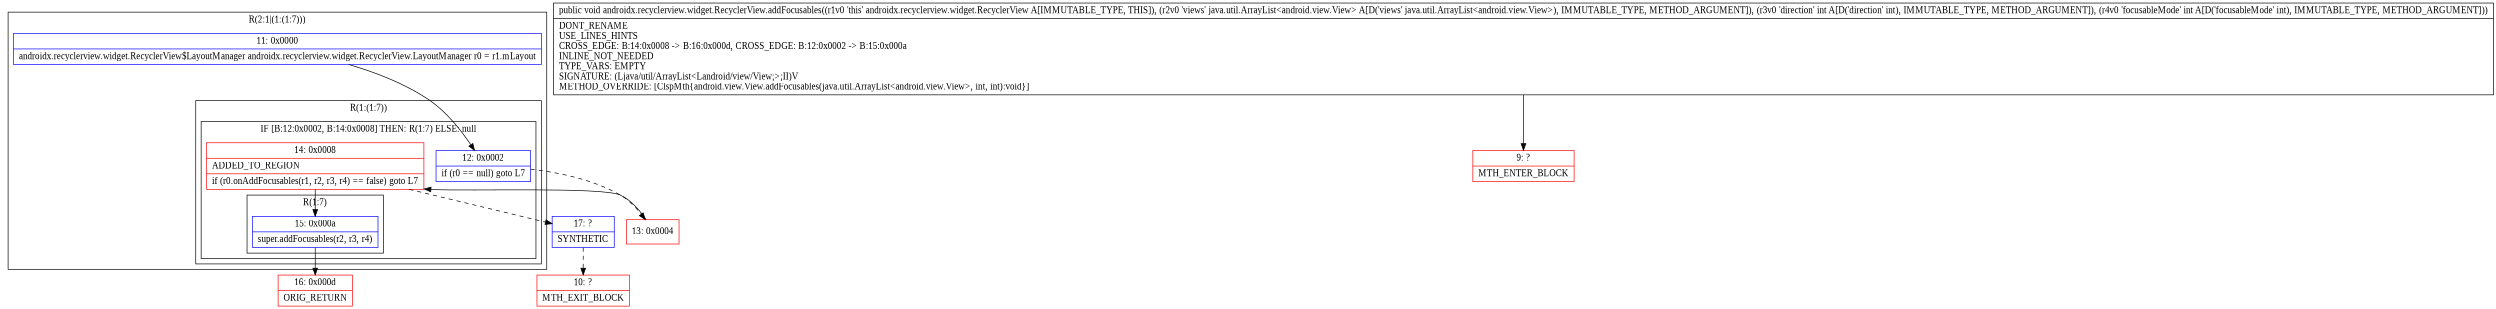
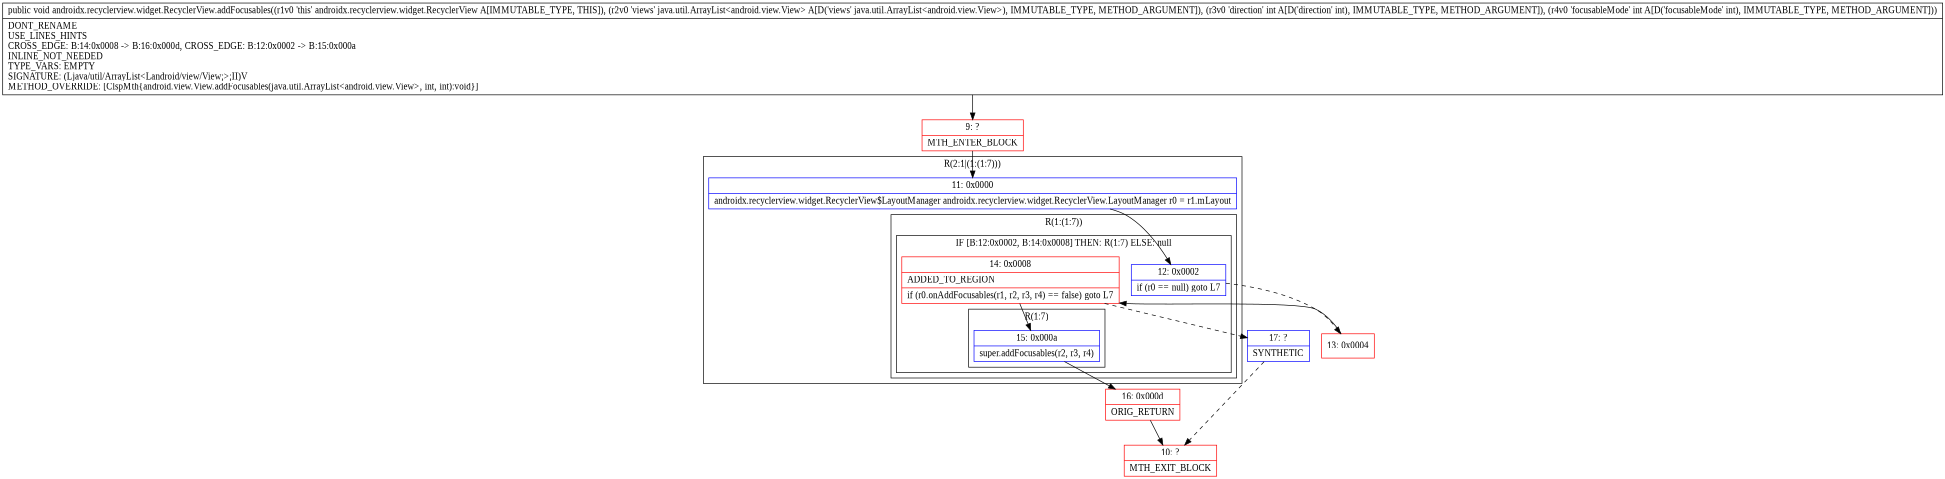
edge "9: ?" -> "11: 0x0000": added
edge "16: 0x000d" -> "10: ?": added
